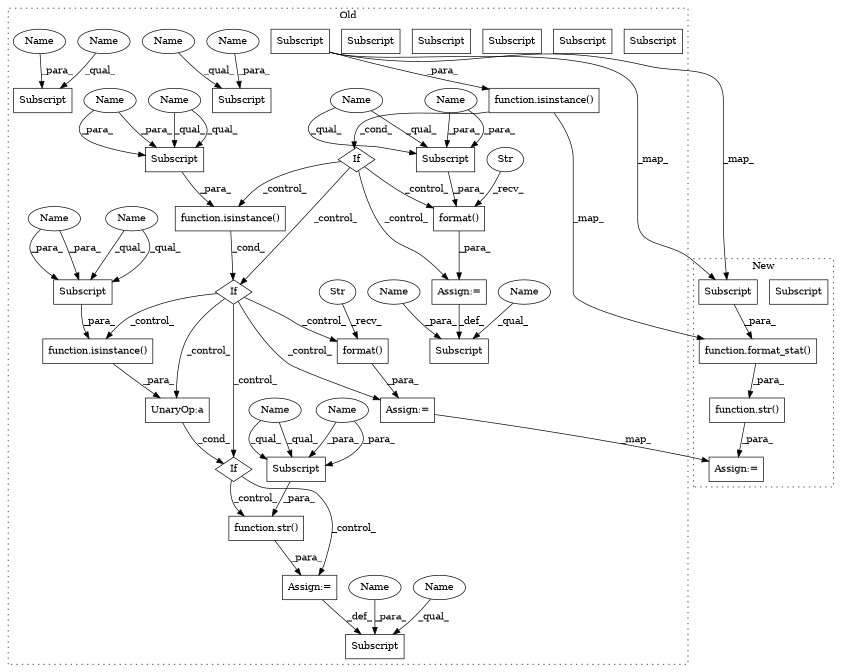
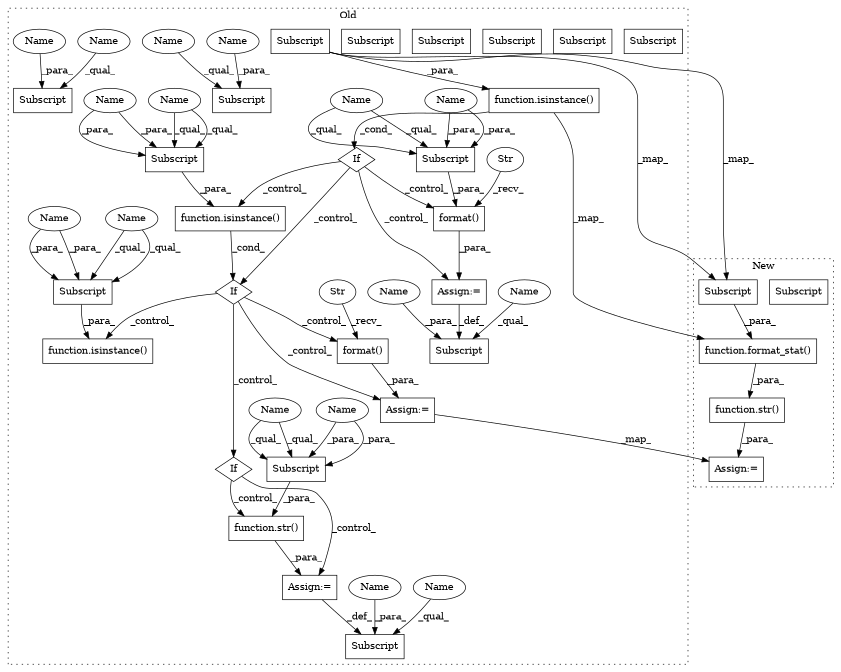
node "UnaryOp:a": removed
